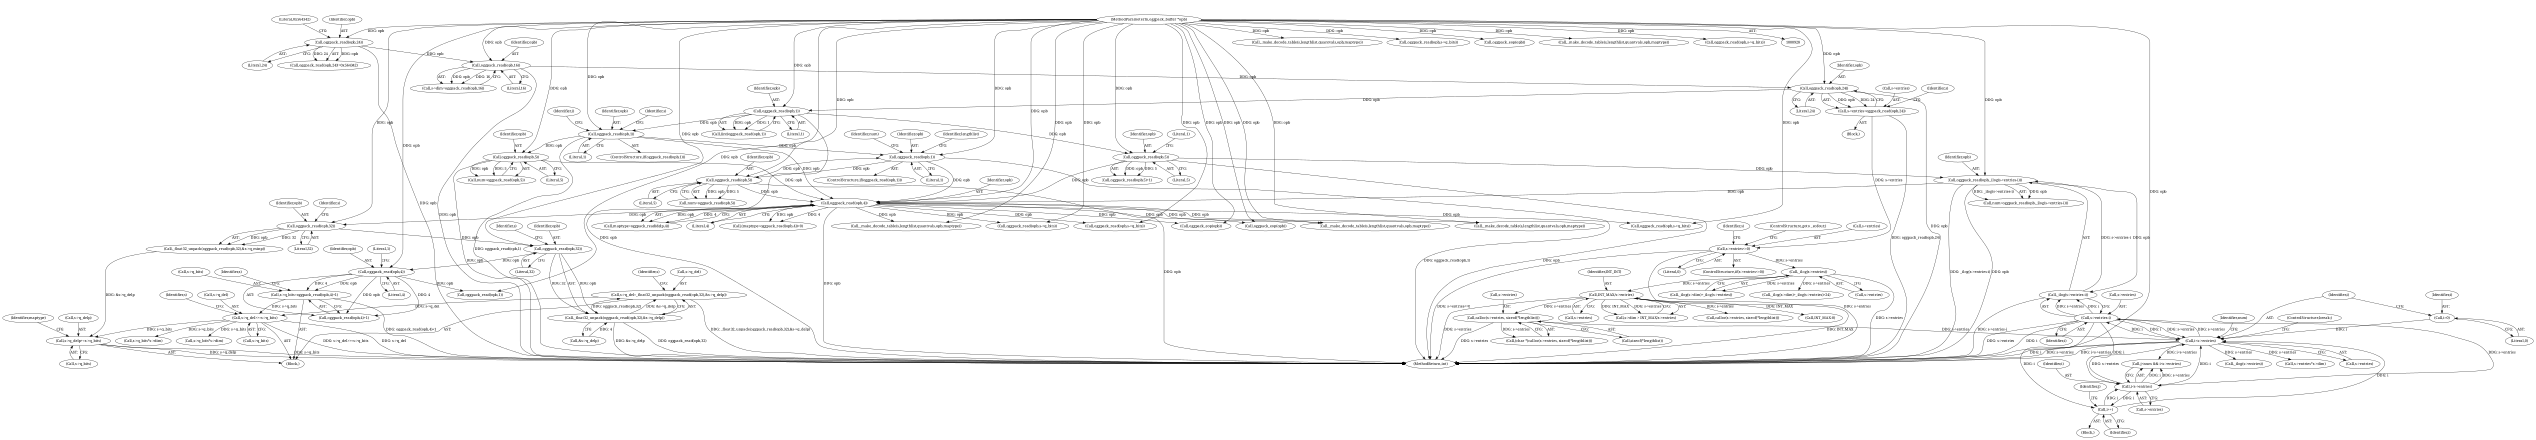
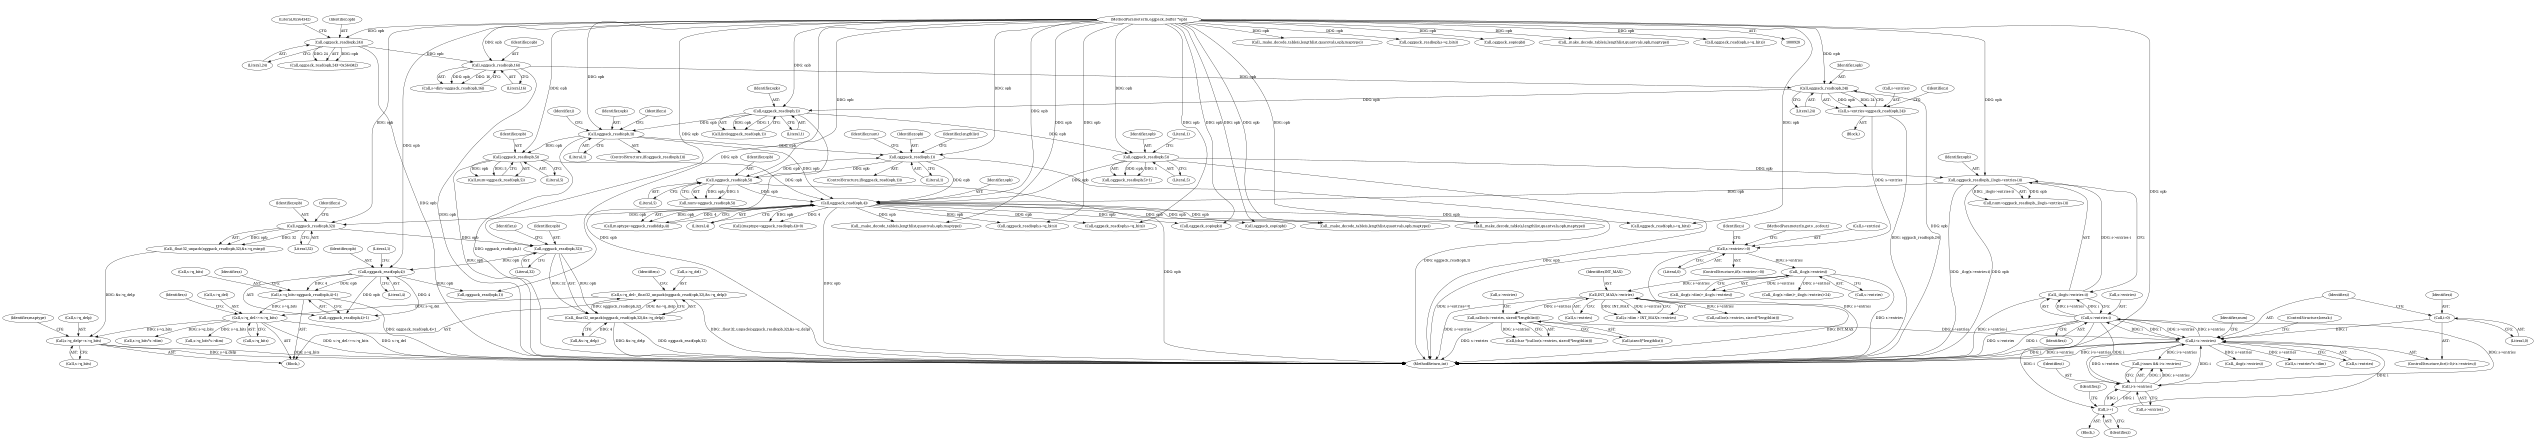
node "(ControlStructure,goto _eofout;)": label "(ControlStructure,goto _eofout;)" -> "(MethodParameterIn,goto _eofout;)"
edge "(Call,oggpack_read(opb,_ilog(s->entries-i)))" -> "(Call,_ilog(s->entries-i))": label "DDG: opb" -> "CFG: "
node "(Identifier,INT_INT)": label "(Identifier,INT_INT)" -> "(Identifier,INT_MAX)"
node "(Call,INT_MAX-8)": removed
node "(ControlStructure,for(i=0;i<s->entries;))": added
